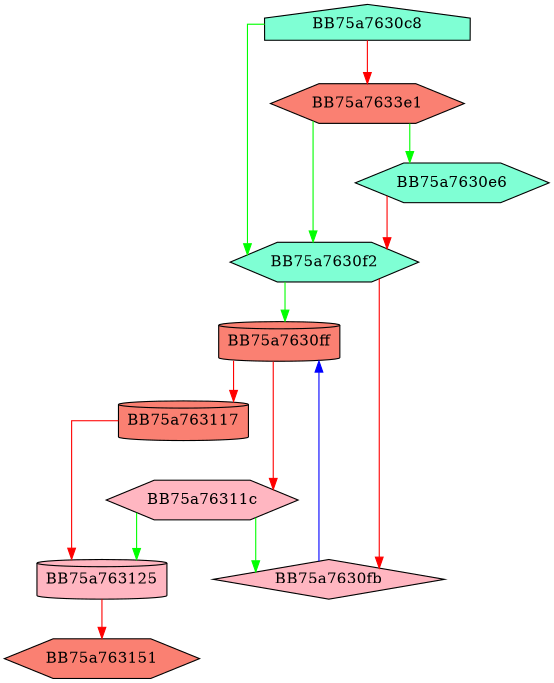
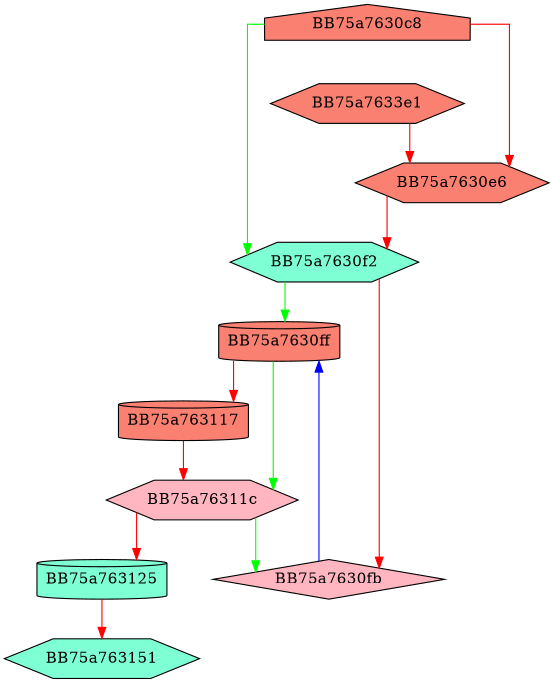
node "BB75a7630c8": fillcolor aquamarine -> salmon
edge "BB75a7630c8" -> "BB75a7633e1": now "BB75a7630c8" -> "BB75a7630e6"
edge "BB75a7633e1" -> "BB75a7630e6": color green -> red
edge "BB75a7633e1" -> "BB75a7630f2": removed
node "BB75a7630e6": fillcolor aquamarine -> salmon
edge "BB75a7630ff" -> "BB75a76311c": color red -> green
edge "BB75a763117" -> "BB75a763125": now "BB75a763117" -> "BB75a76311c"
edge "BB75a76311c" -> "BB75a763125": color green -> red
node "BB75a763125": fillcolor lightpink -> aquamarine
node "BB75a763151": fillcolor salmon -> aquamarine
